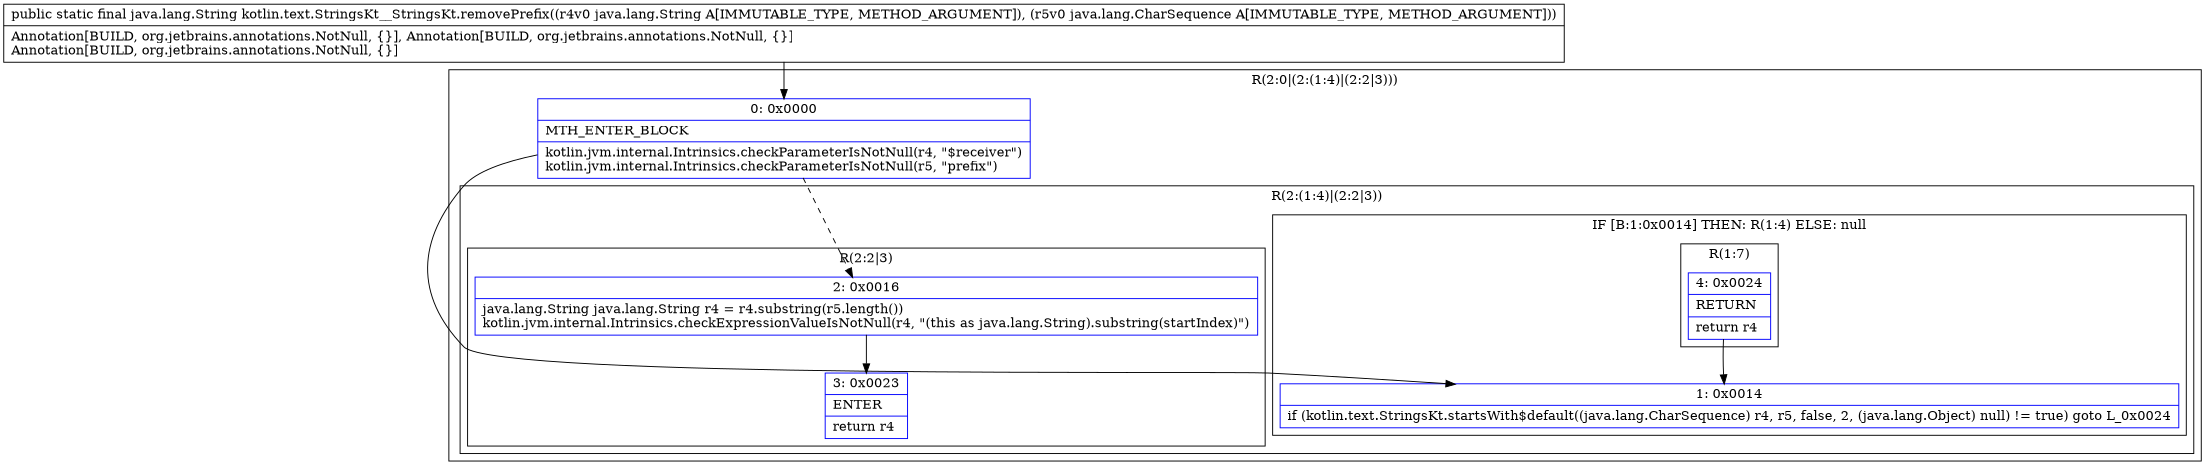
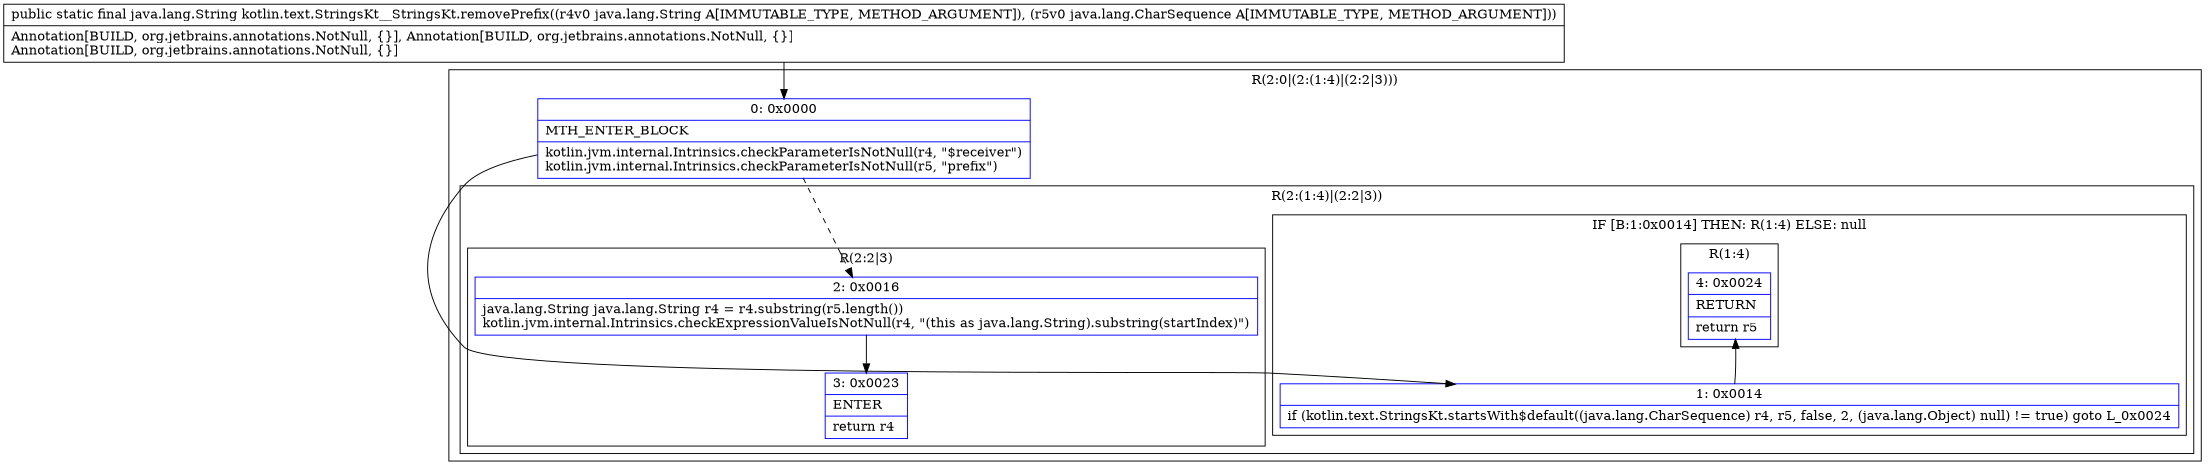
cluster "R(1:7)": label "R(1:7)" -> "R(1:4)"
node "4: 0x0024": text "return r4" -> "return r5"
edge "4: 0x0024" -> "1: 0x0014": reversed
